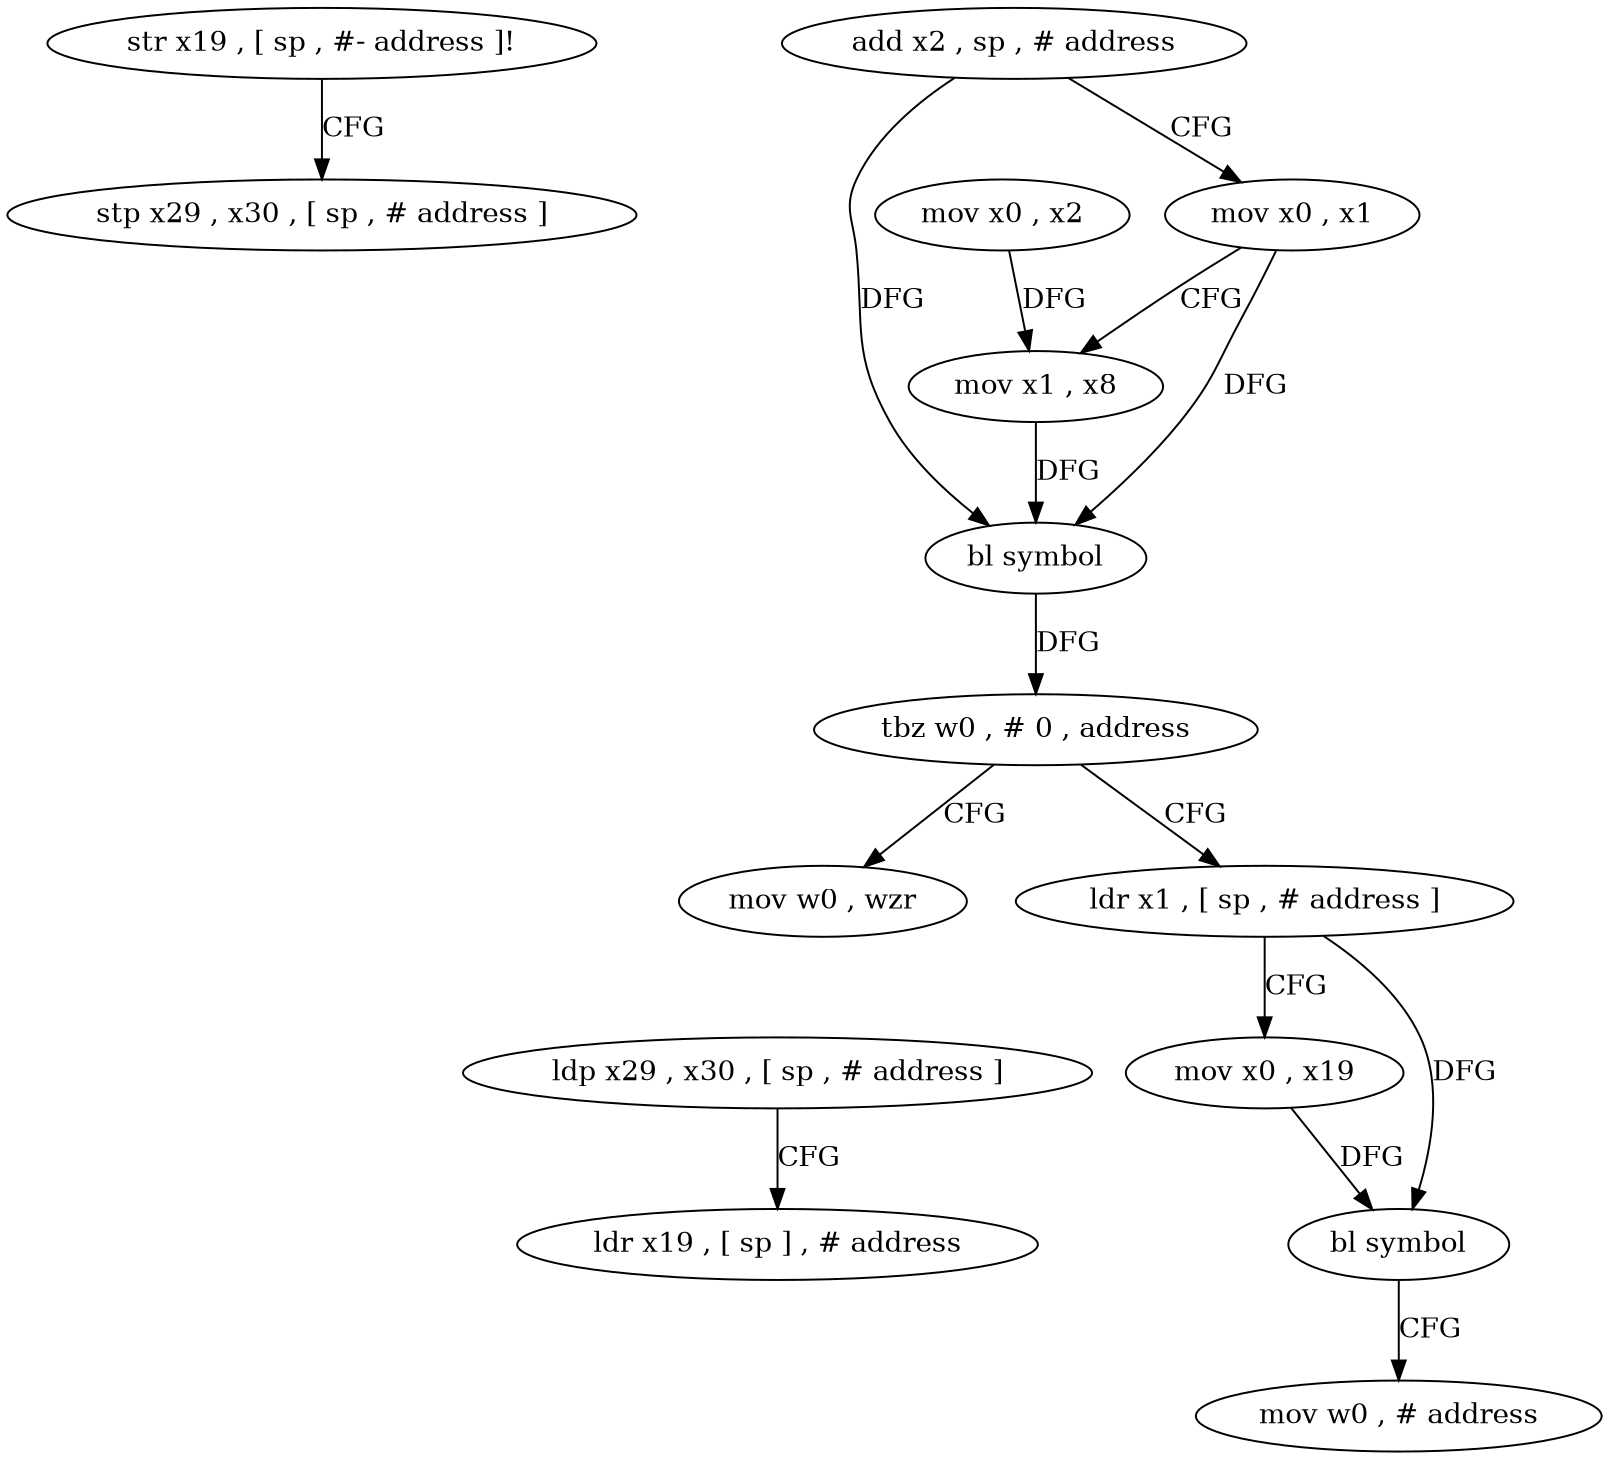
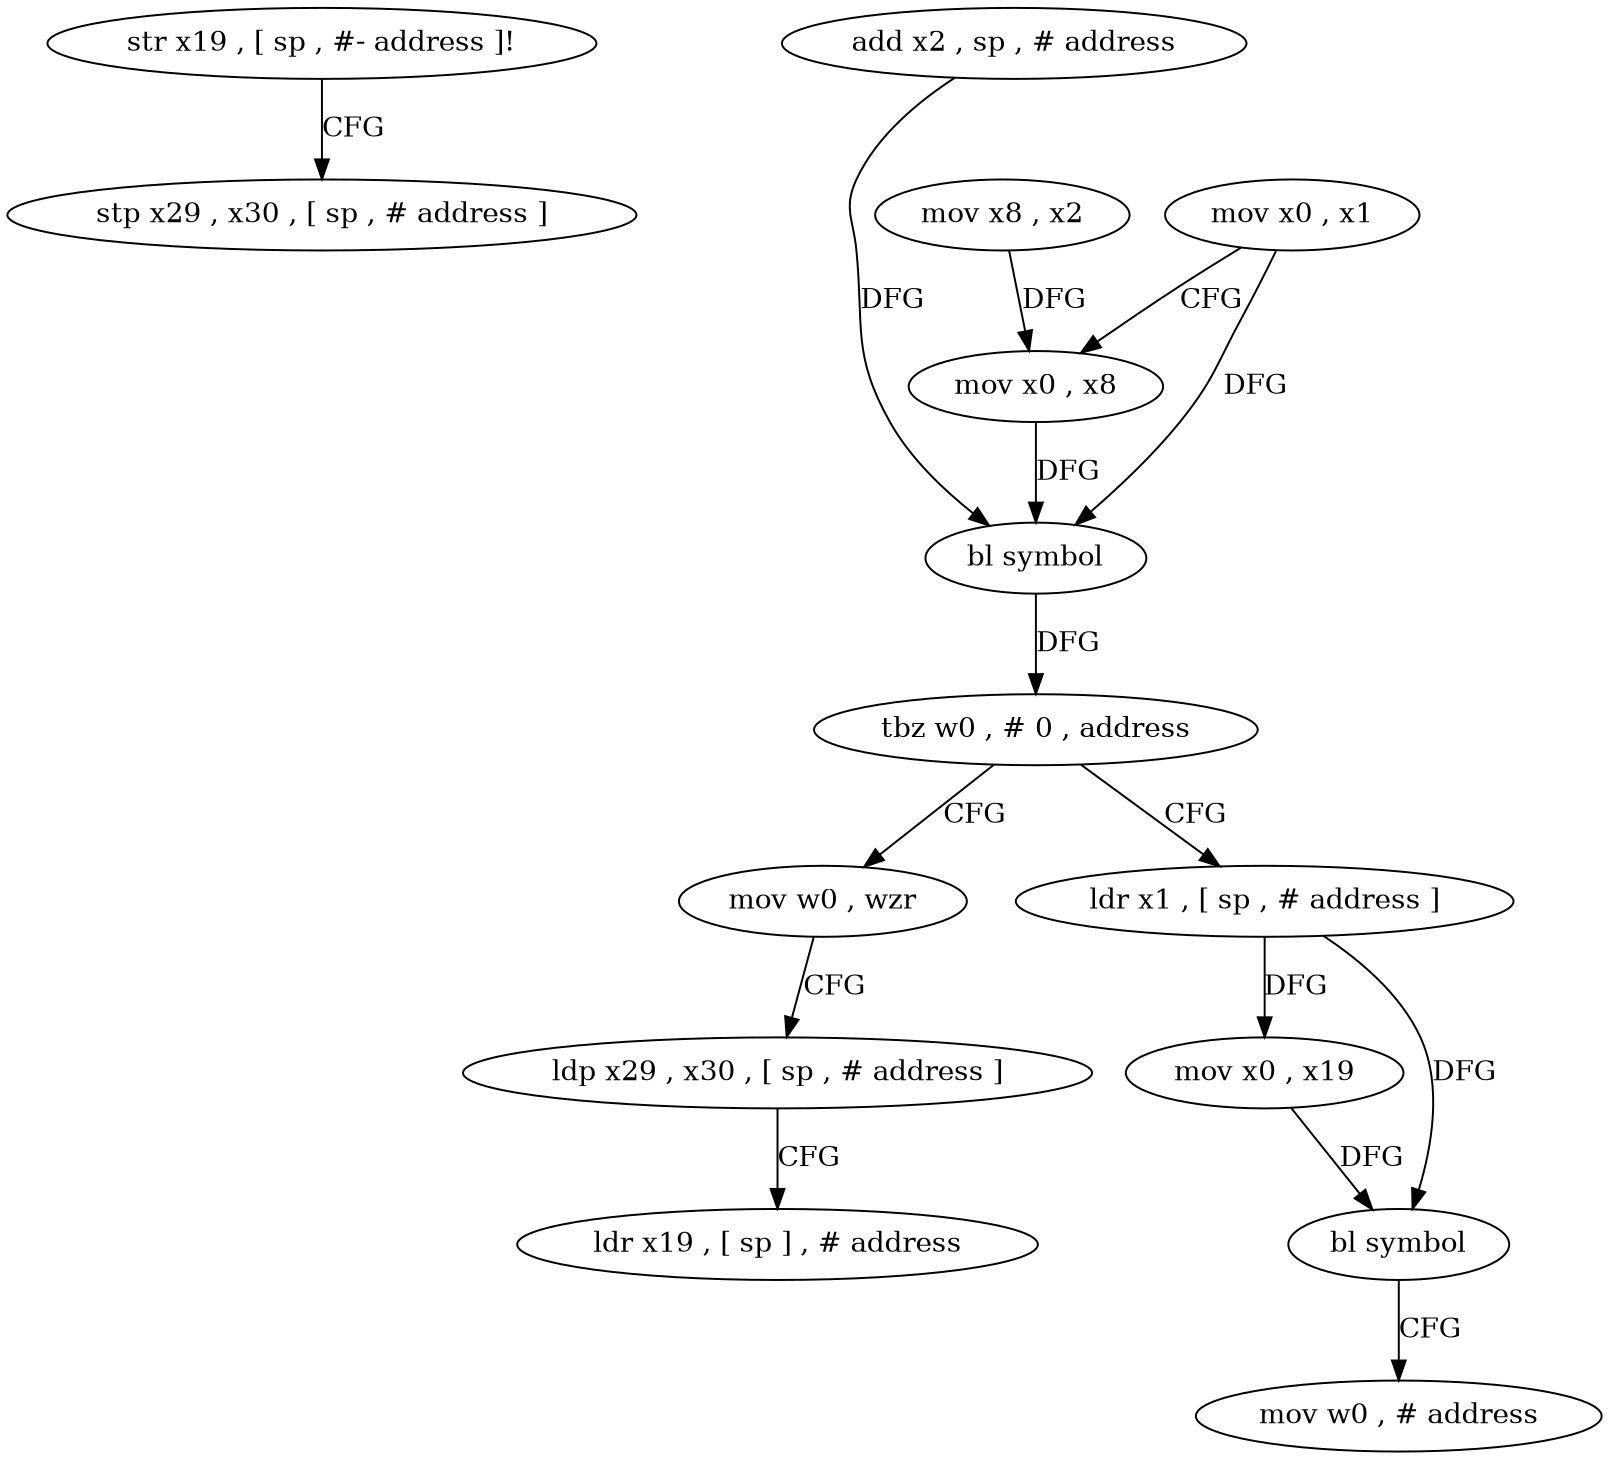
edge "add x2 , sp , # address" -> "mov x0 , x1": removed, label "CFG"
node "mov x0 , x2": label "mov x0 , x2" -> "mov x8 , x2"
node "mov x1 , x8": label "mov x1 , x8" -> "mov x0 , x8"
edge "mov w0 , wzr" -> "ldp x29 , x30 , [ sp , # address ]": added, label "CFG"
edge "ldr x1 , [ sp , # address ]" -> "mov x0 , x19": label "CFG" -> "DFG"
